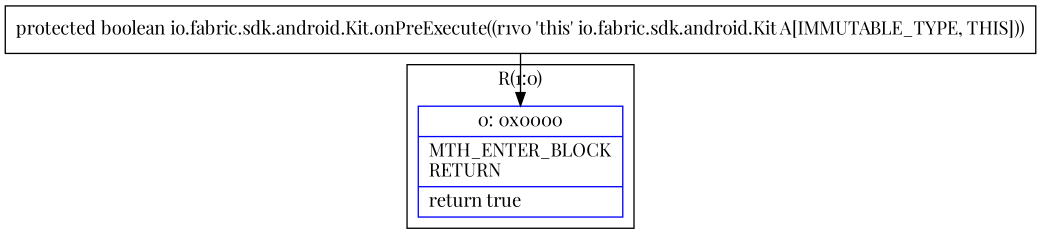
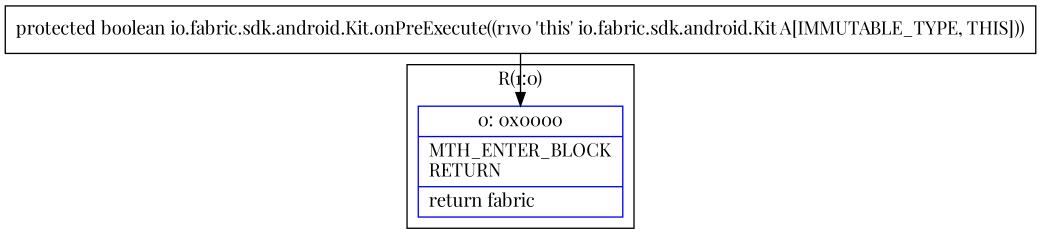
node "0: 0x0000": text "return true" -> "return fabric"
